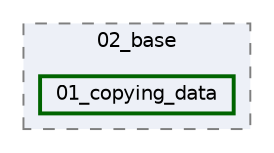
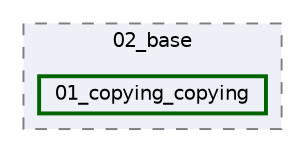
node "01_copying_data": label "01_copying_data" -> "01_copying_copying"
